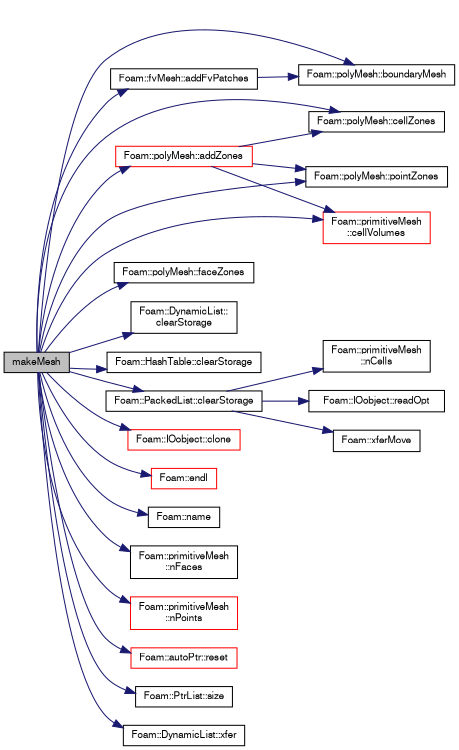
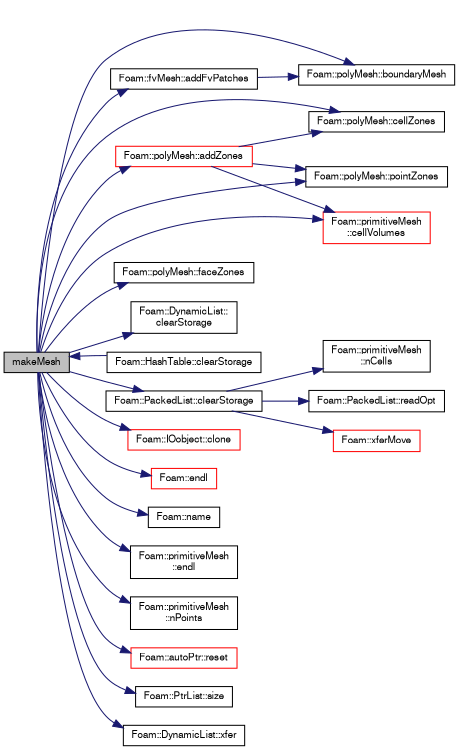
edge "makeMesh" -> "Foam::HashTable::clearStorage": reversed
node "Foam::IOobject::readOpt": label "Foam::IOobject::readOpt" -> "Foam::PackedList::readOpt"
node "Foam::xferMove": color black -> red
node "Foam::primitiveMesh ::nFaces": label "Foam::primitiveMesh ::nFaces" -> "Foam::primitiveMesh ::endl"
node "Foam::primitiveMesh ::nPoints": color red -> black
